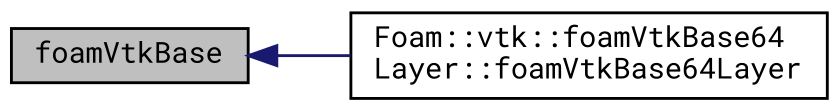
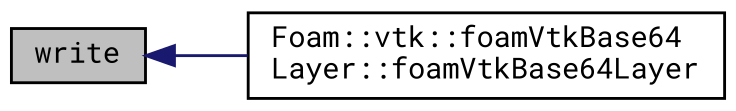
node "foamVtkBase": label "foamVtkBase" -> "write"
